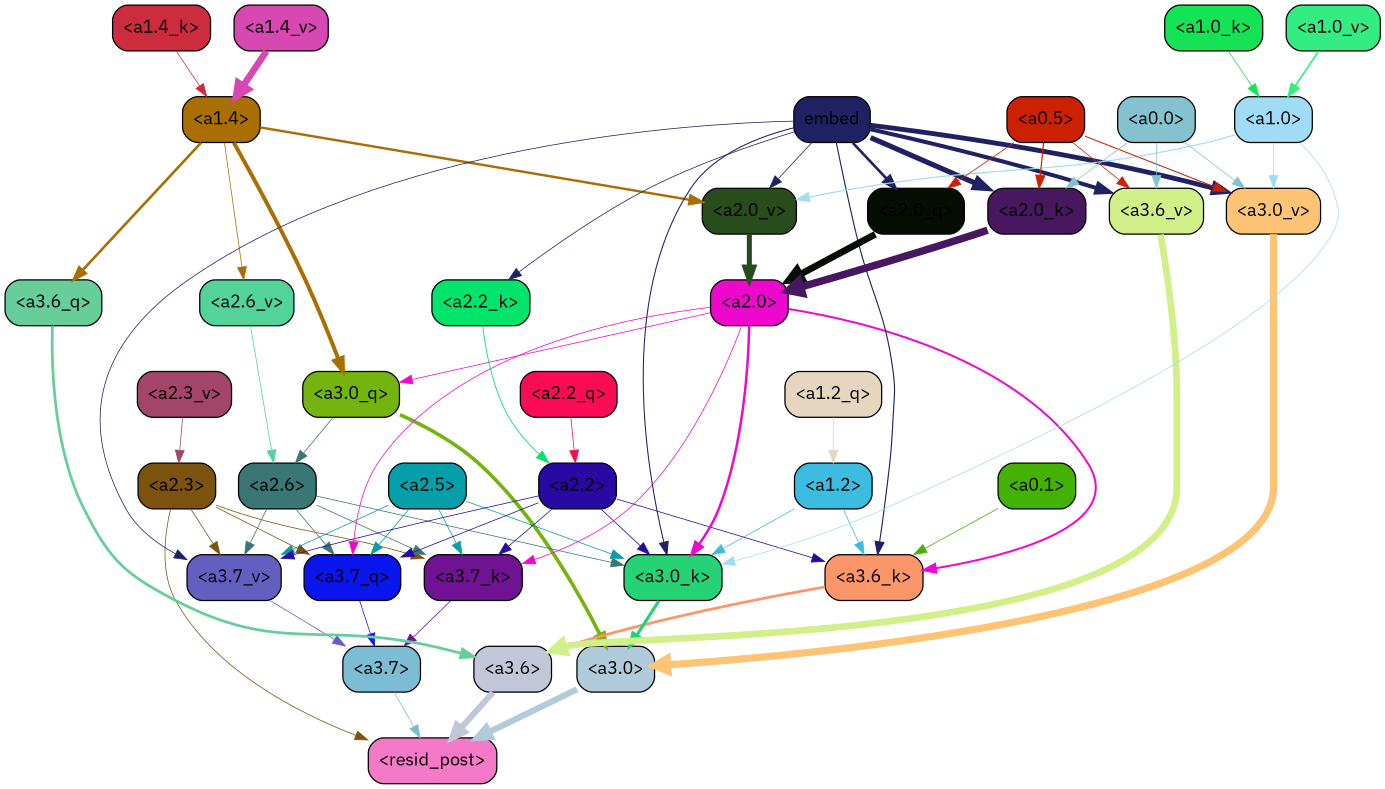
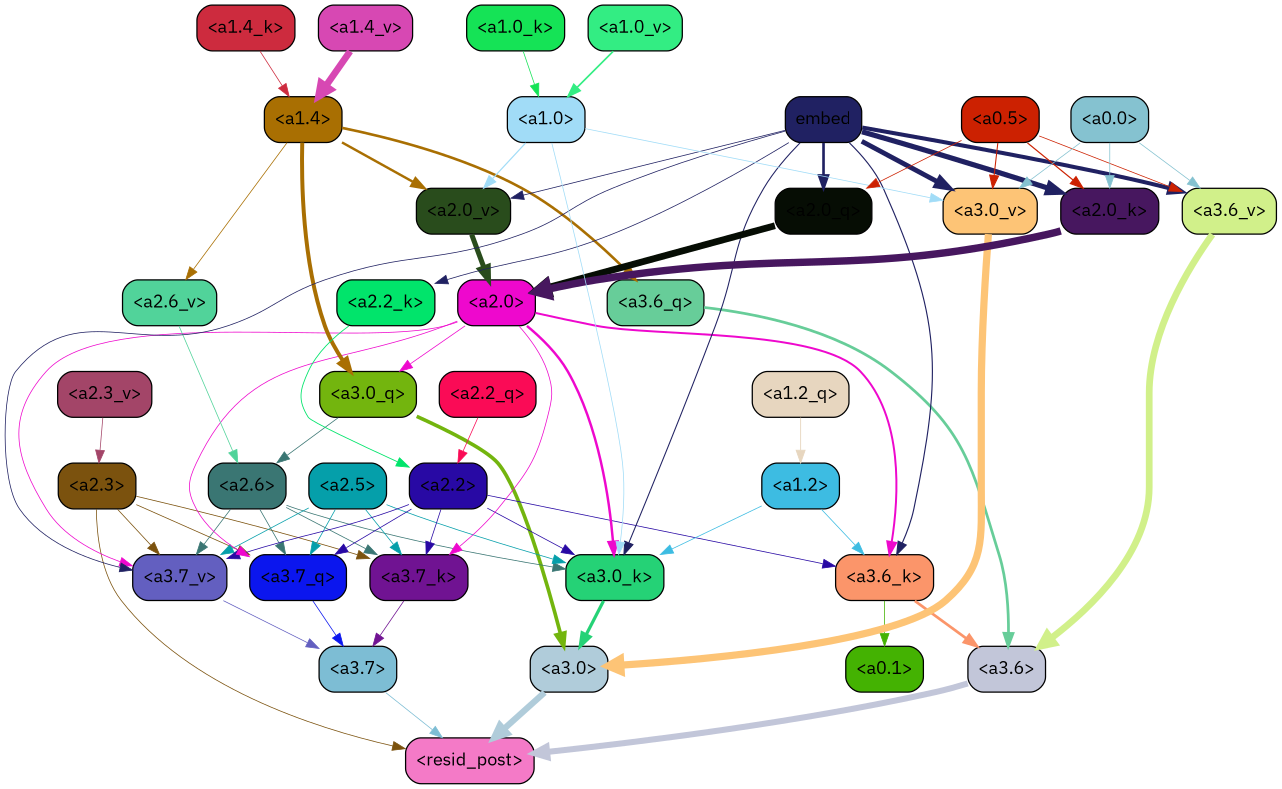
edge "<a2.0>" -> "<a3.7_v>": added
edge "<a0.1>" -> "<a3.6_k>": reversed
